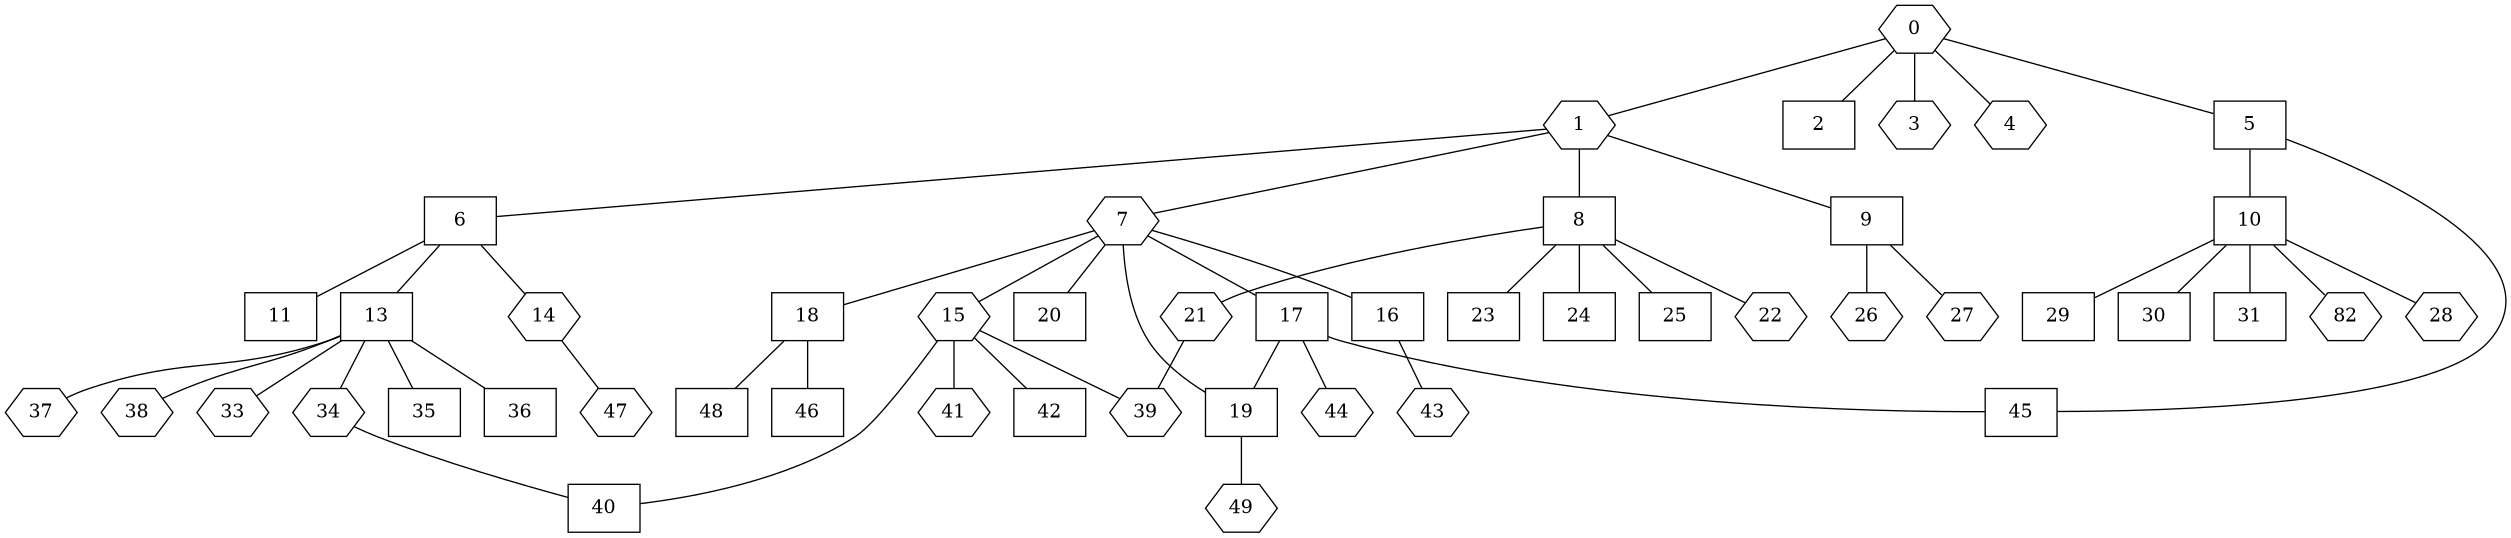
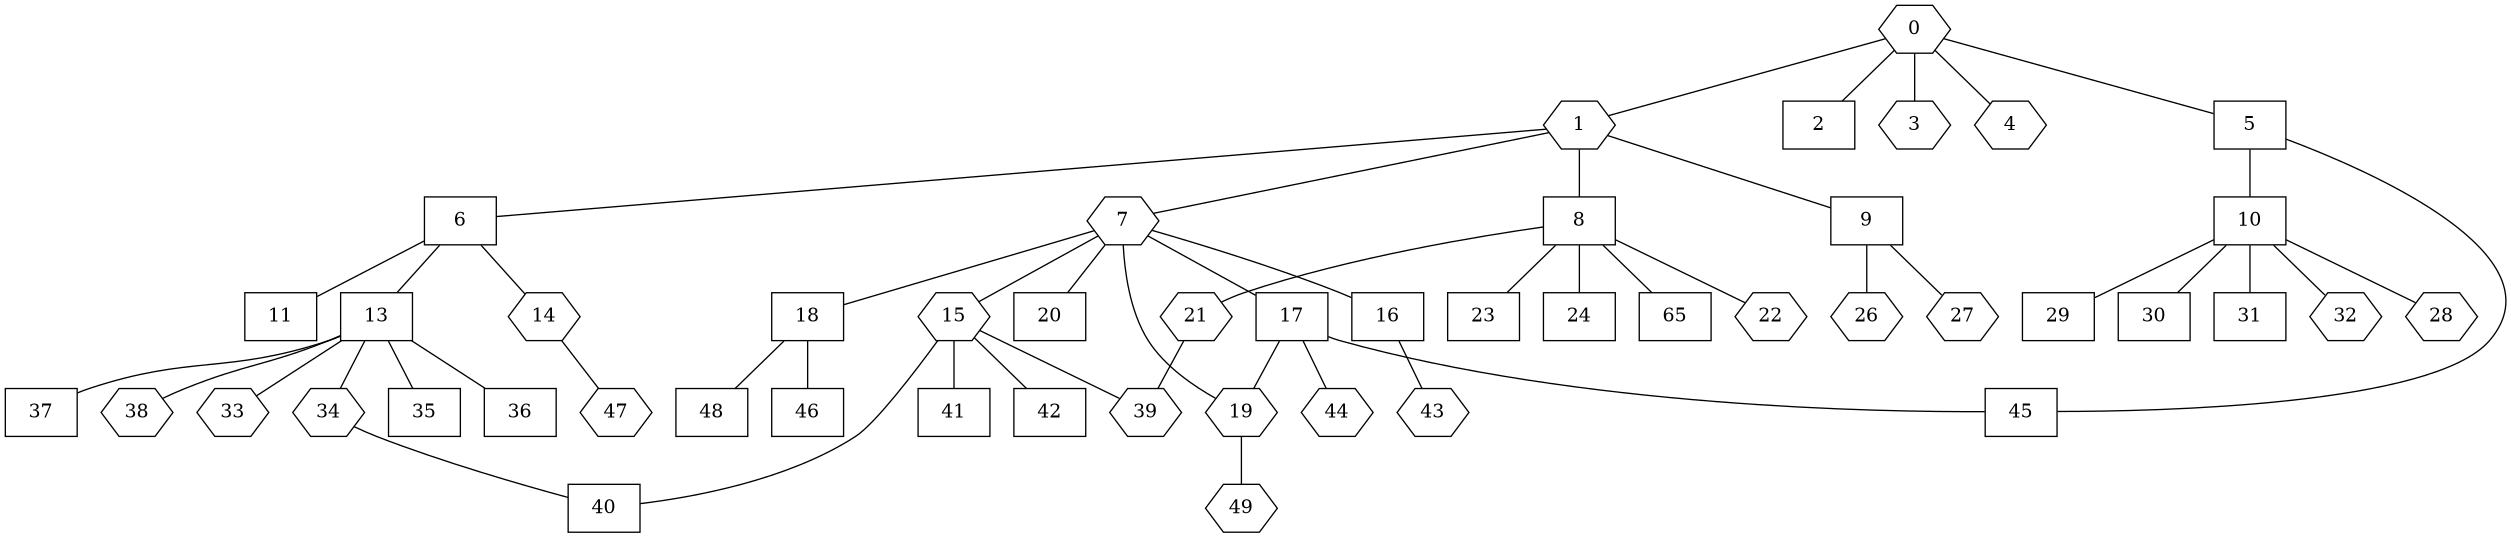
node "25": label "25" -> "65"
node "82": label "82" -> "32"
node "37": shape hexagon -> box
node "41": shape hexagon -> box
node "19": shape box -> hexagon
